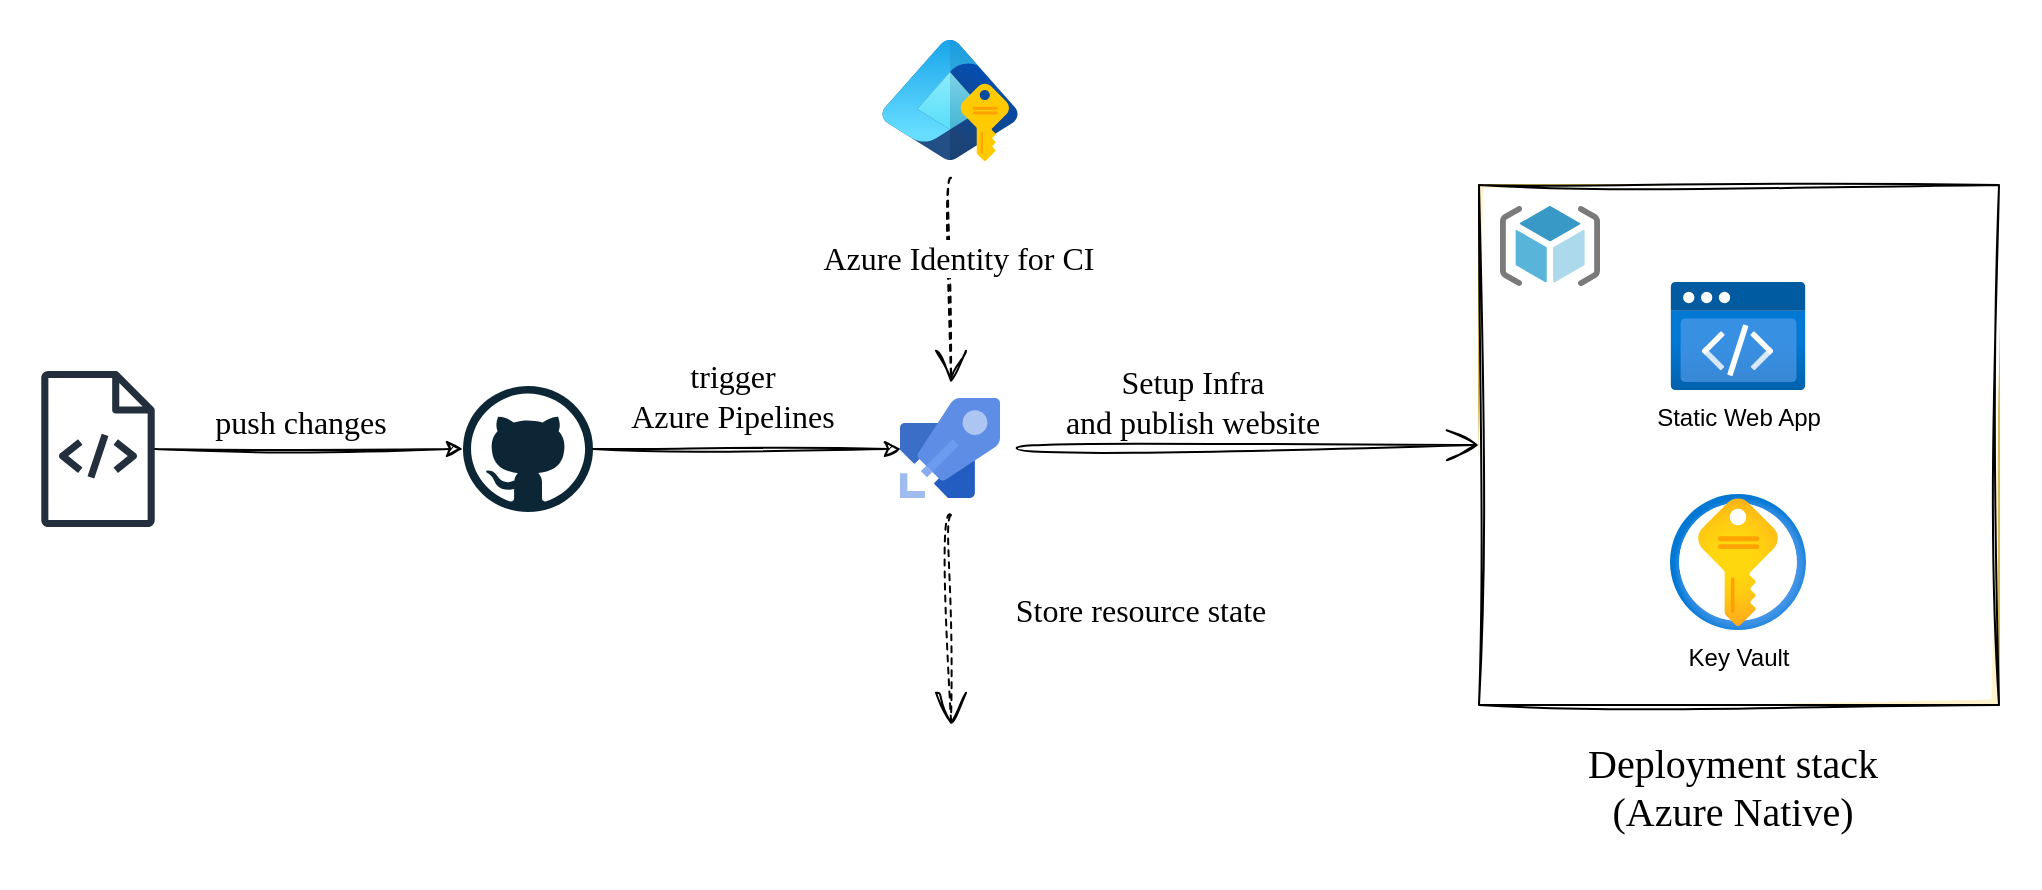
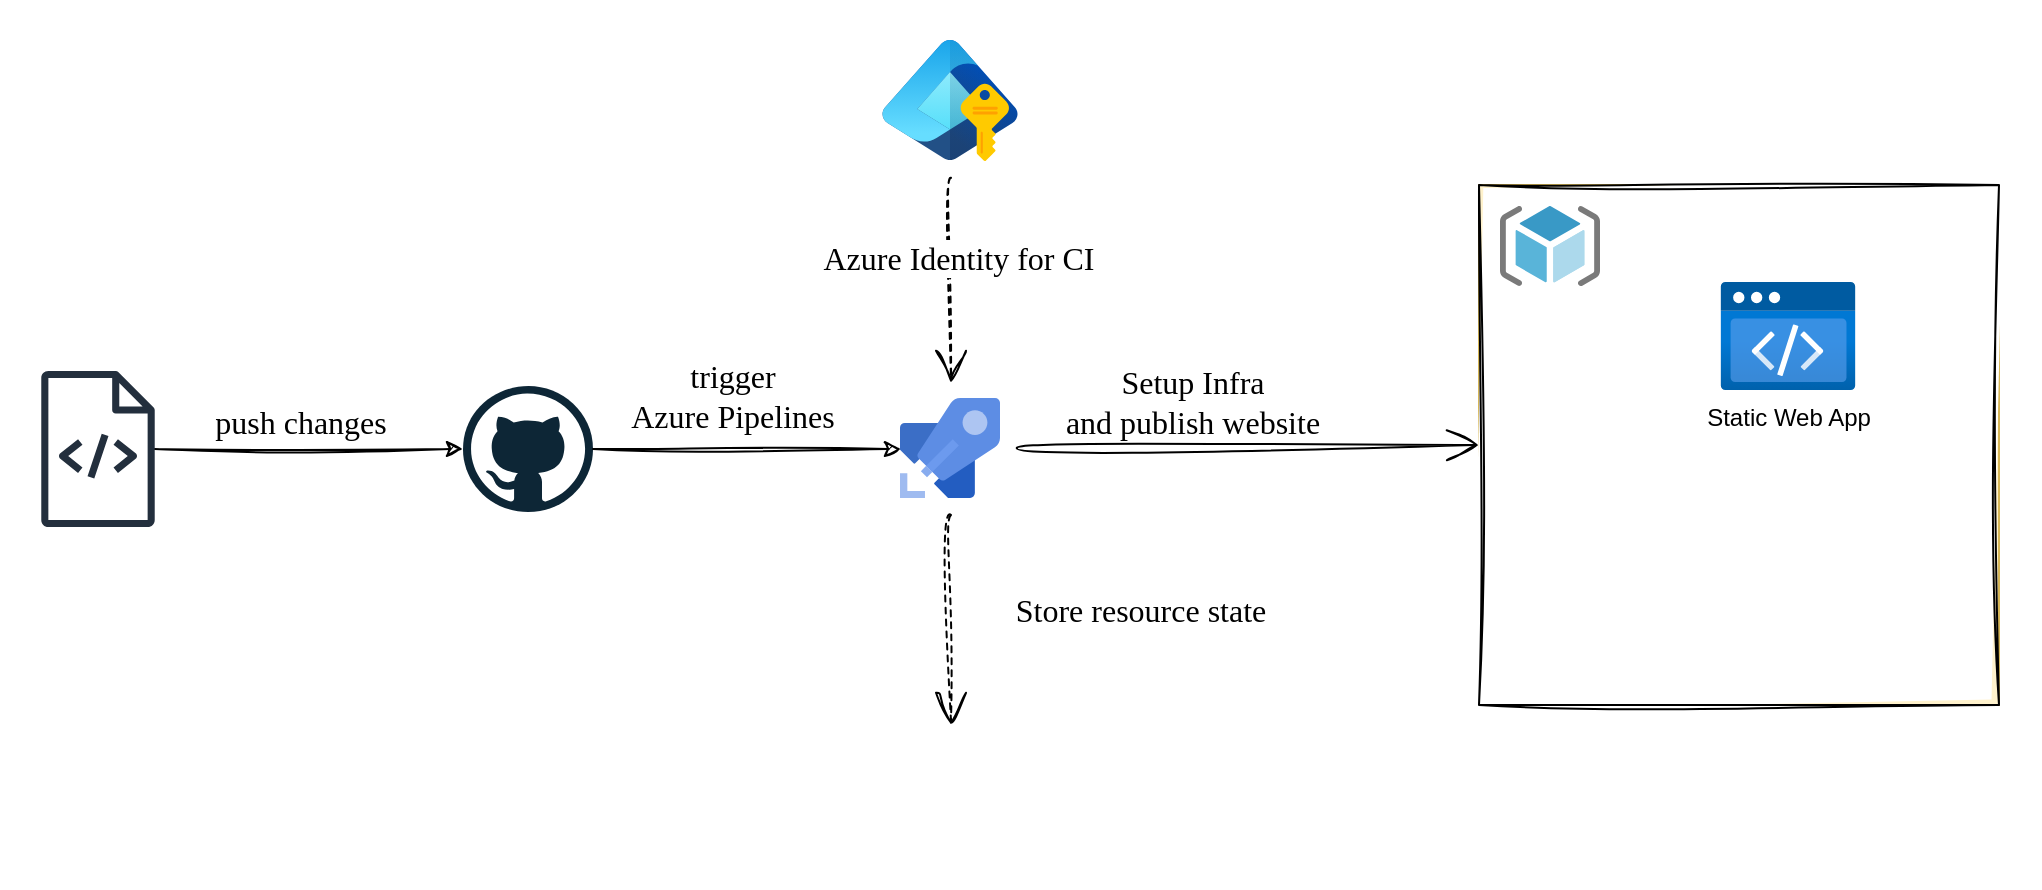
node "Static Web App": moved (1739, 337) -> (1789, 337)
node "Key Vault": removed
node "Deployment stack (Azure Native)": removed
